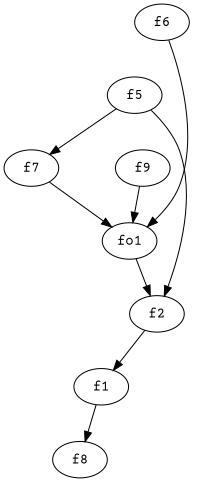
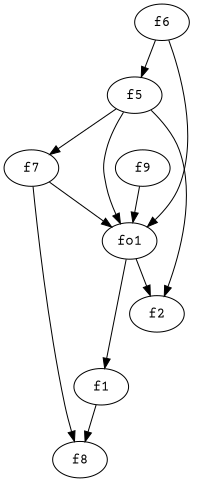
edge "f6" -> "f5": added
edge "f5" -> "fo1": added
edge "f7" -> "f8": added
edge "f2" -> "f1": now "fo1" -> "f1"
